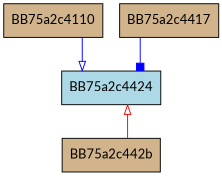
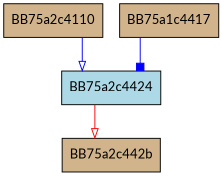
node "BB75a2c4417": label "BB75a2c4417" -> "BB75a1c4417"
edge "BB75a2c442b" -> "BB75a2c4424": reversed
